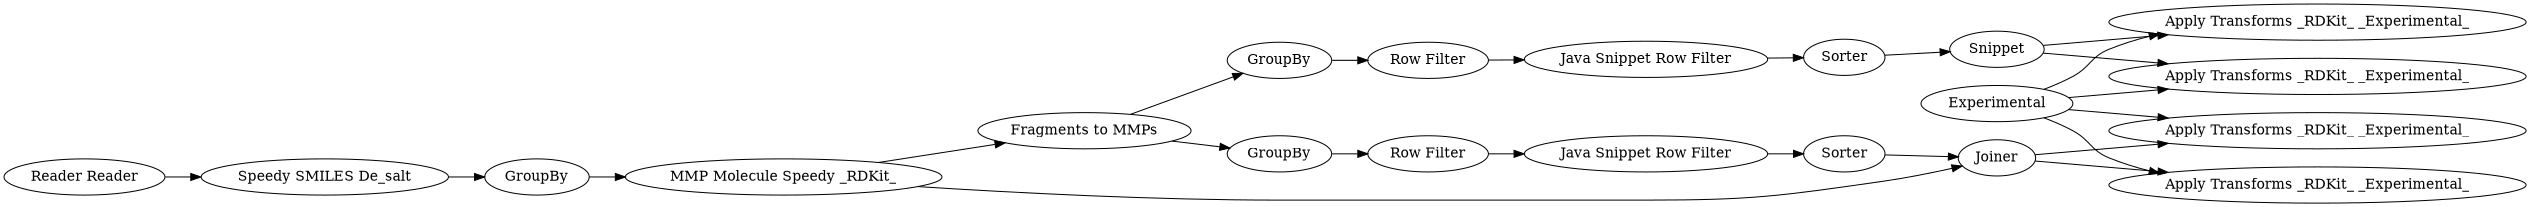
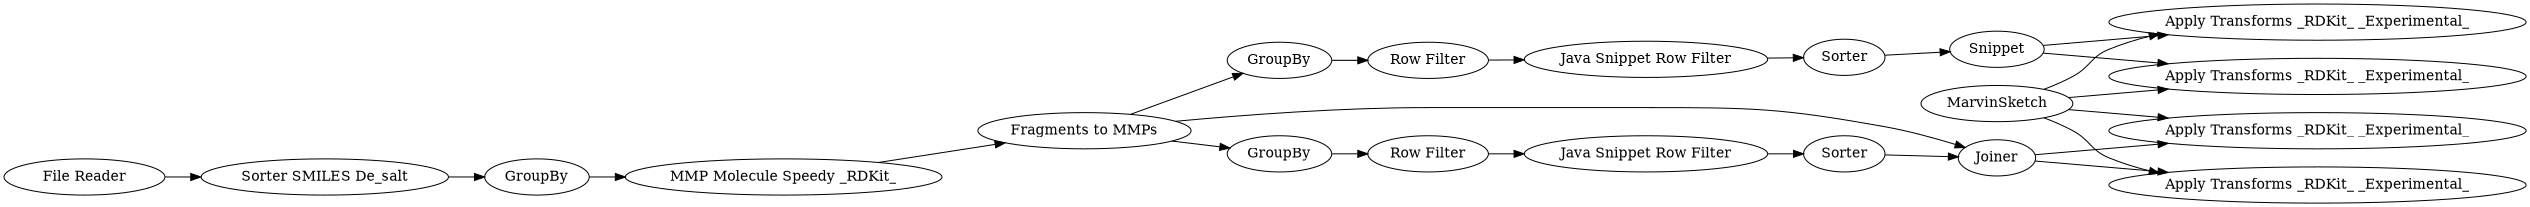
node "Experimental": label "Experimental" -> "MarvinSketch"
node "Reader Reader": label "Reader Reader" -> "File Reader"
node "Speedy SMILES De_salt": label "Speedy SMILES De_salt" -> "Sorter SMILES De_salt"
edge "MMP Molecule Speedy _RDKit_" -> "Joiner": now "Fragments to MMPs" -> "Joiner"
